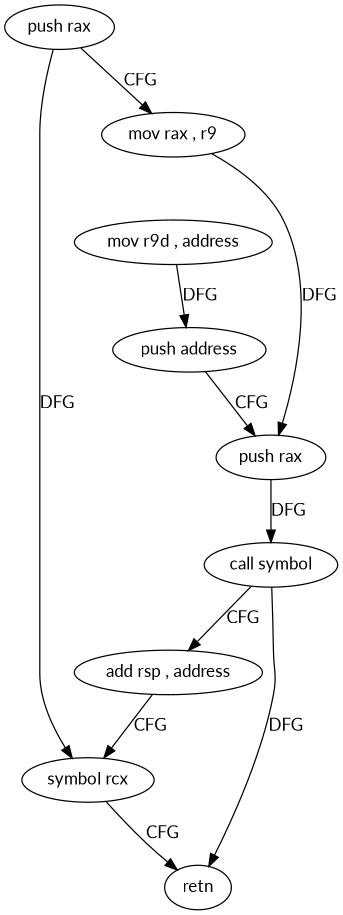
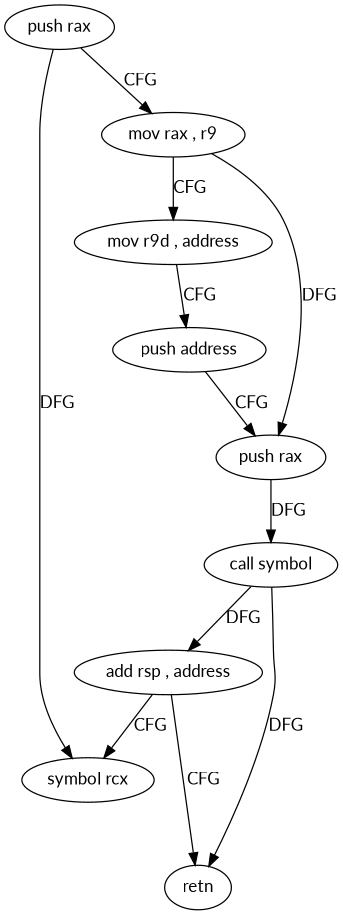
edge "mov rax , r9" -> "mov r9d , address": added, label "CFG"
edge "mov r9d , address" -> "push address": label "DFG" -> "CFG"
edge "call symbol" -> "add rsp , address": label "CFG" -> "DFG"
edge "symbol rcx" -> "retn": now "add rsp , address" -> "retn"
